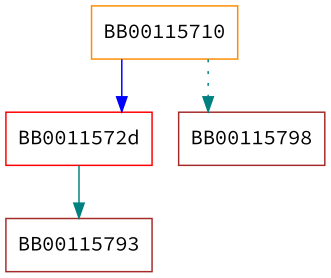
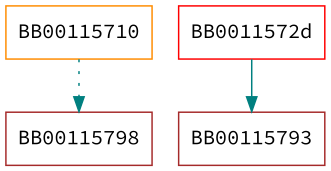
edge "BB00115710" -> "BB0011572d": removed
